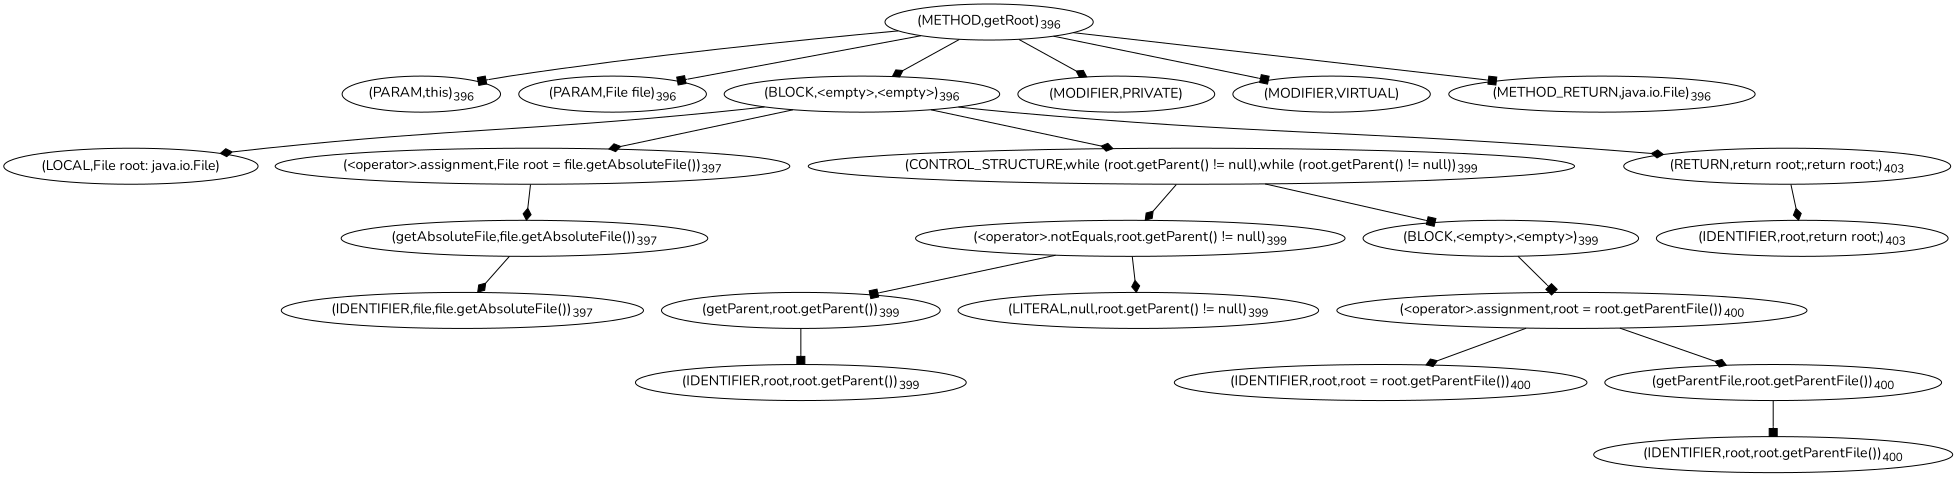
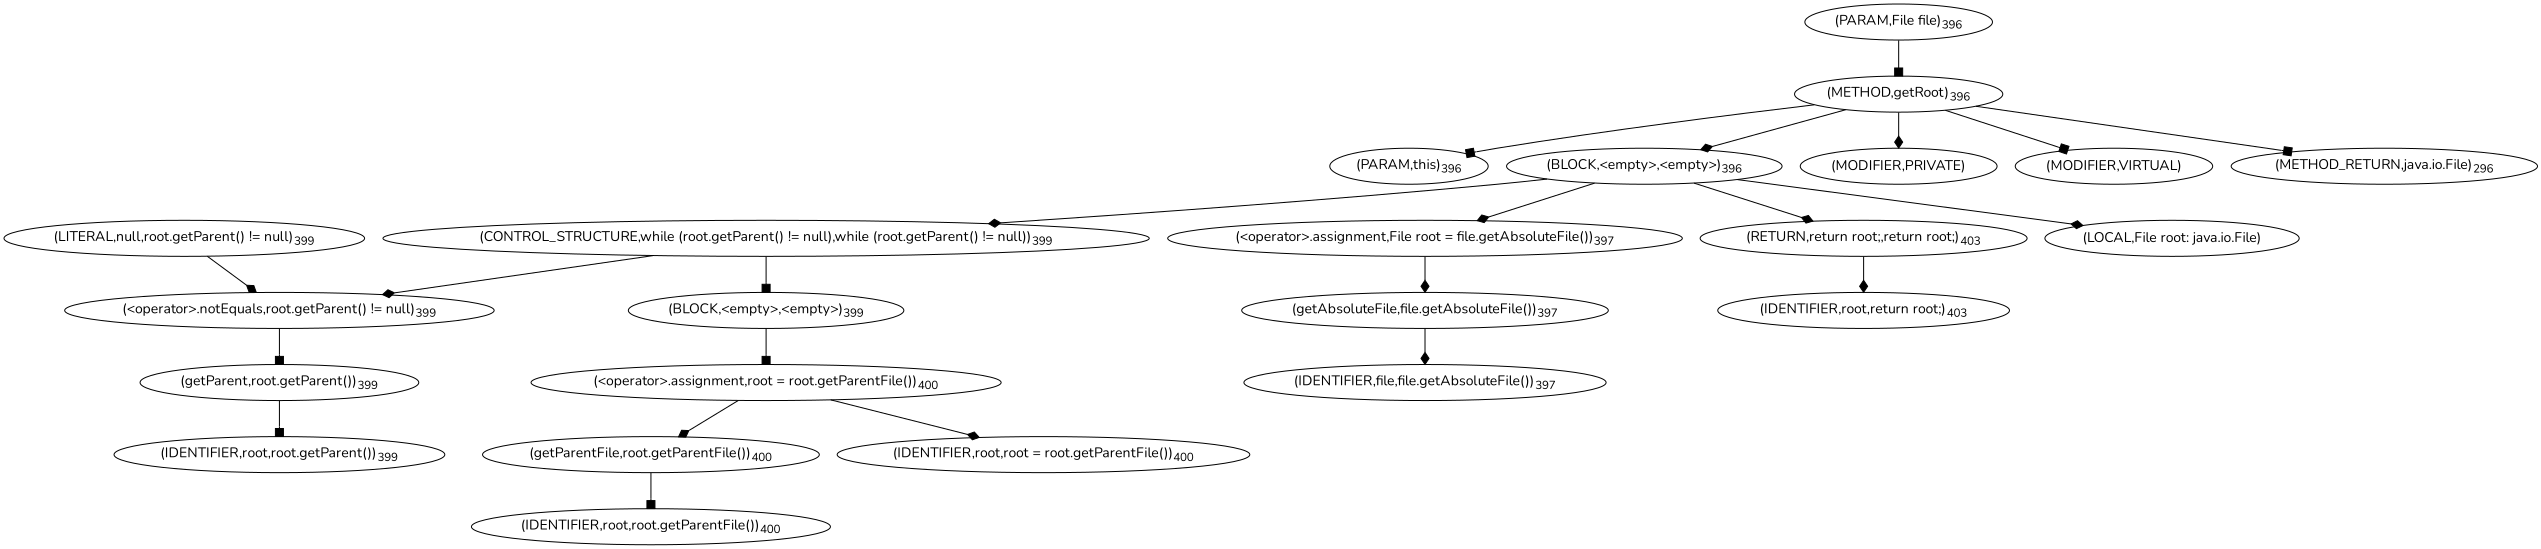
edge "(METHOD,getRoot)" -> "(PARAM,File file)": reversed
node "(METHOD_RETURN,java.io.File)": text "396" -> "296"
edge "(<operator>.notEquals,root.getParent() != null)" -> "(LITERAL,null,root.getParent() != null)": reversed
